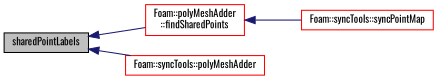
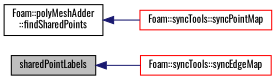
node "Foam::polyMeshAdder ::findSharedPoints": color red -> black
edge "Foam::polyMeshAdder ::findSharedPoints" -> "sharedPointLabels": removed
node "Foam::syncTools::polyMeshAdder": label "Foam::syncTools::polyMeshAdder" -> "Foam::syncTools::syncEdgeMap"
